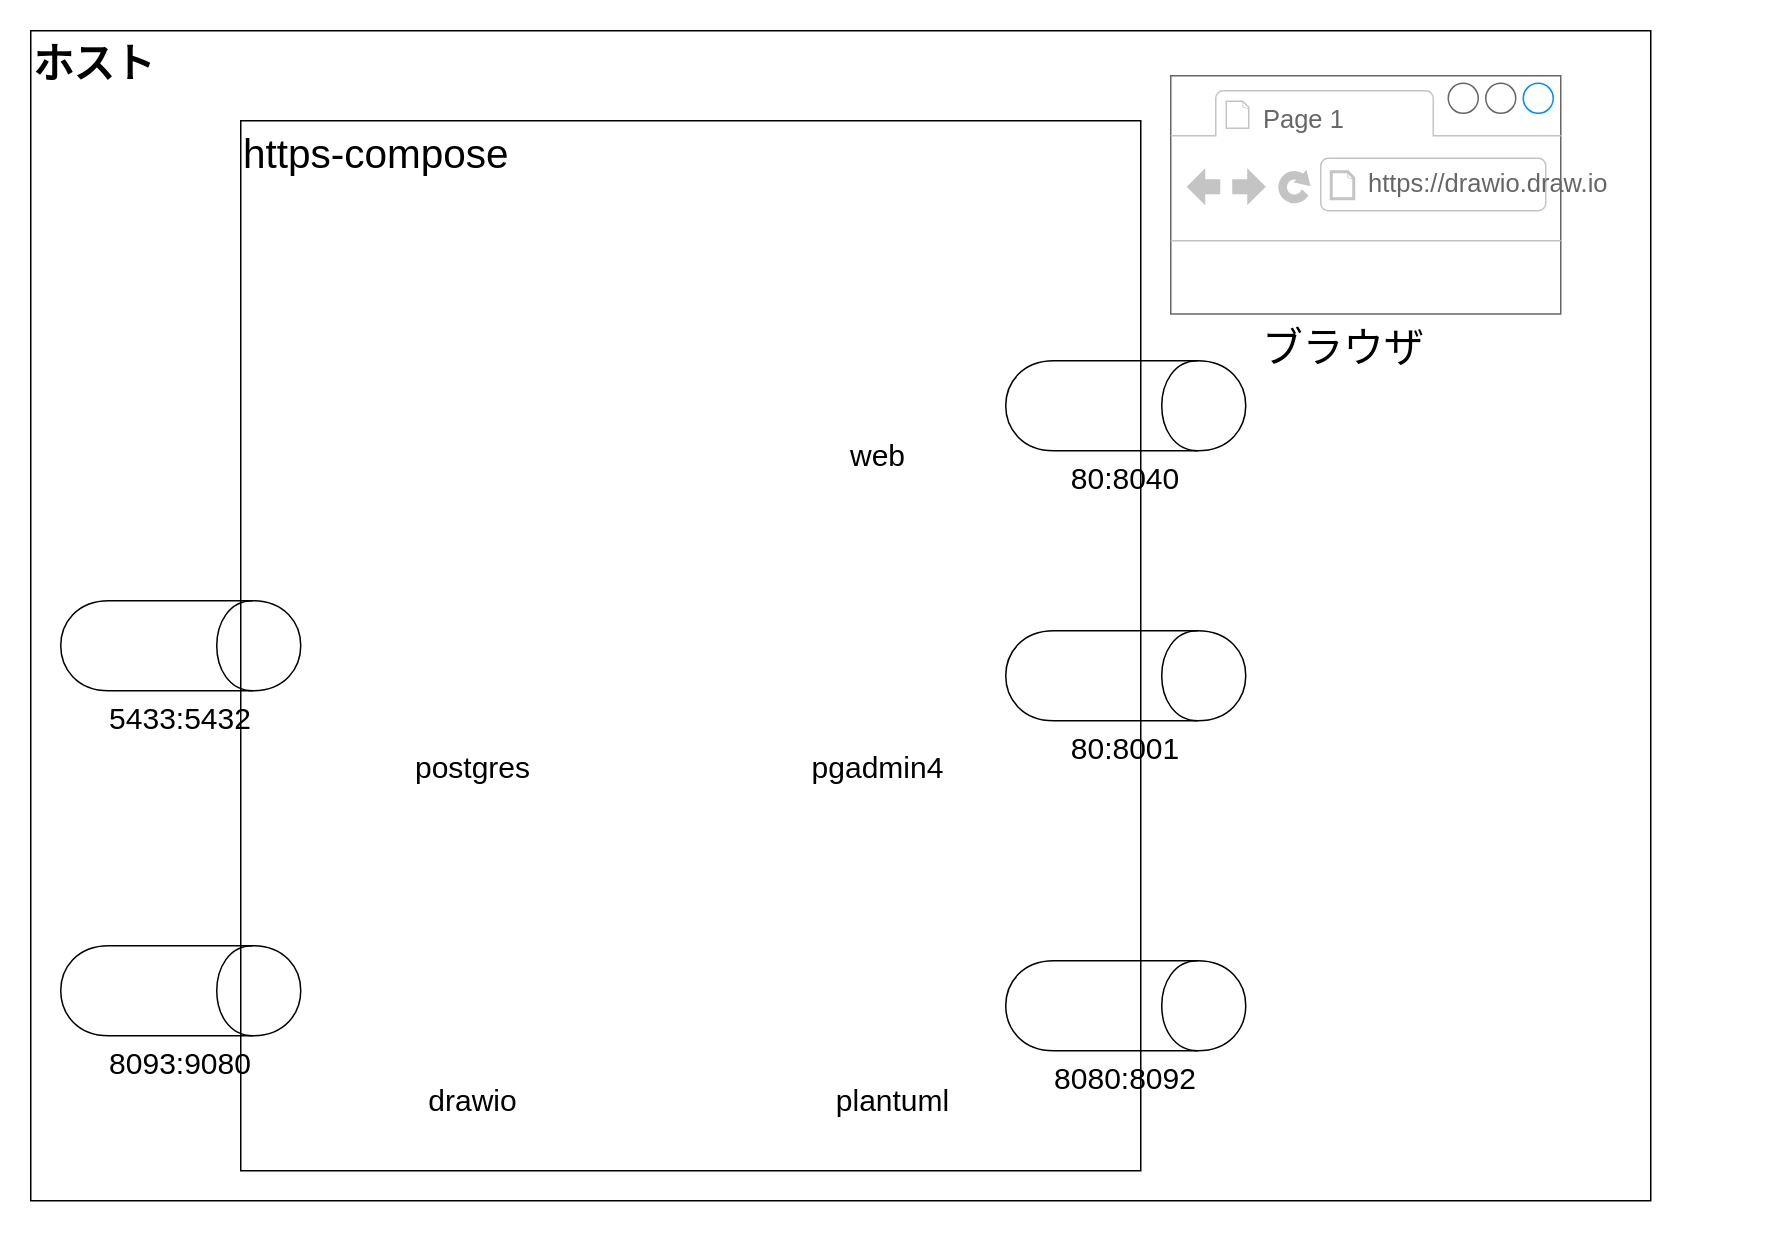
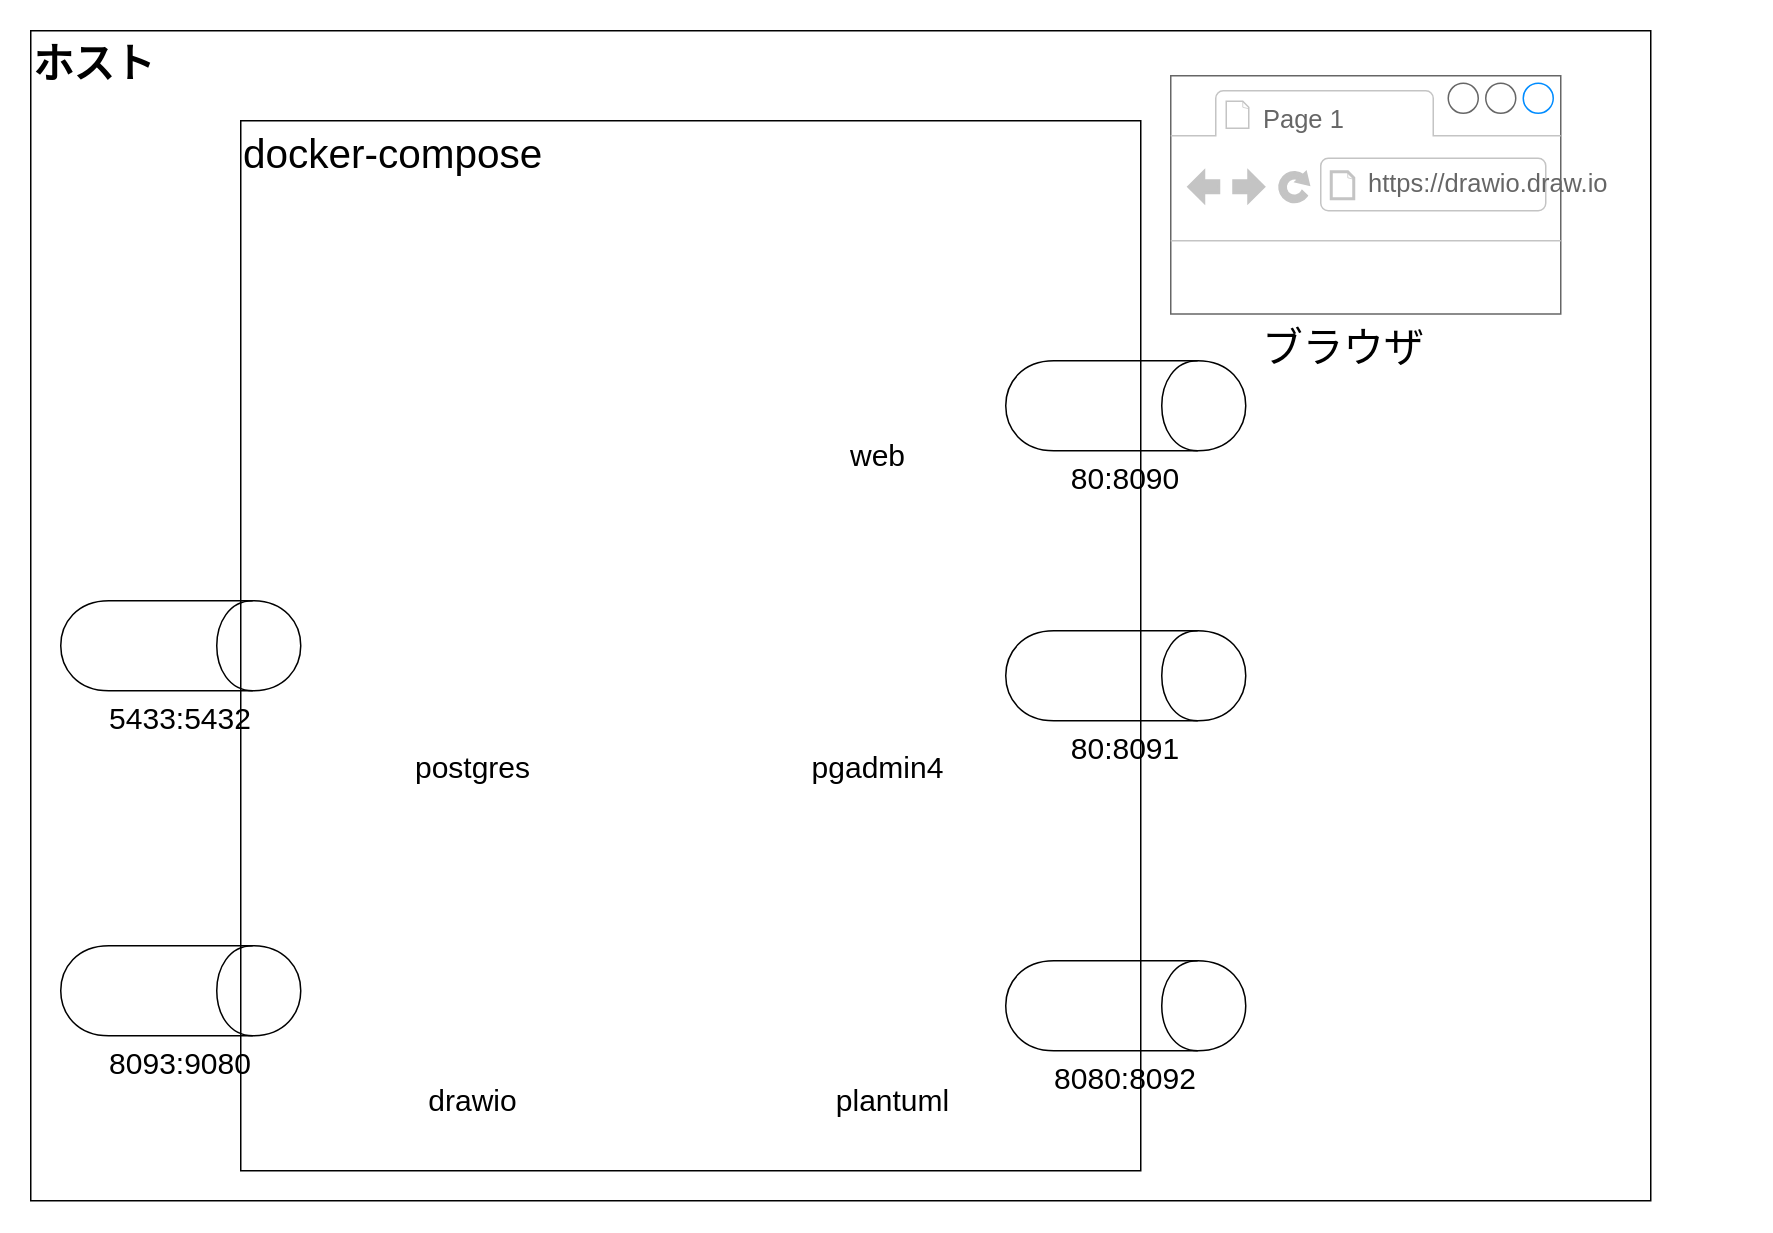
node "https-compose": label "https-compose" -> "docker-compose"
node "80:8040": label "80:8040" -> "80:8090"
node "80:8001": label "80:8001" -> "80:8091"
